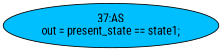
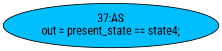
node "37:AS out = present_state == state1;": label "37:AS out = present_state == state1;" -> "37:AS out = present_state == state4;"
